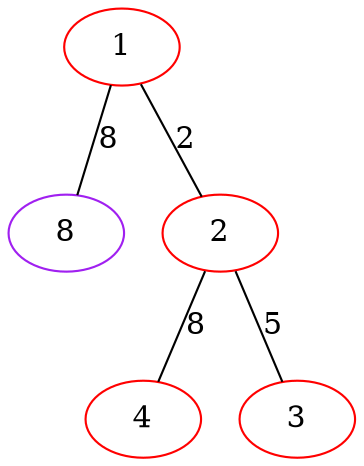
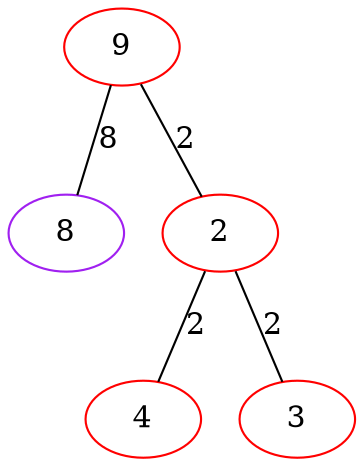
node "1": label "1" -> "9"
edge "2" -- "4": label "8" -> "2"
edge "2" -- "3": label "5" -> "2"
